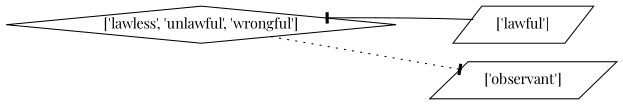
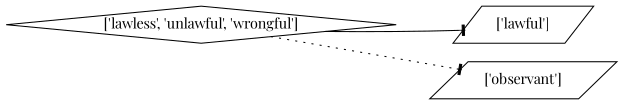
edge "['lawful']" -> "['lawless', 'unlawful', 'wrongful']": reversed
